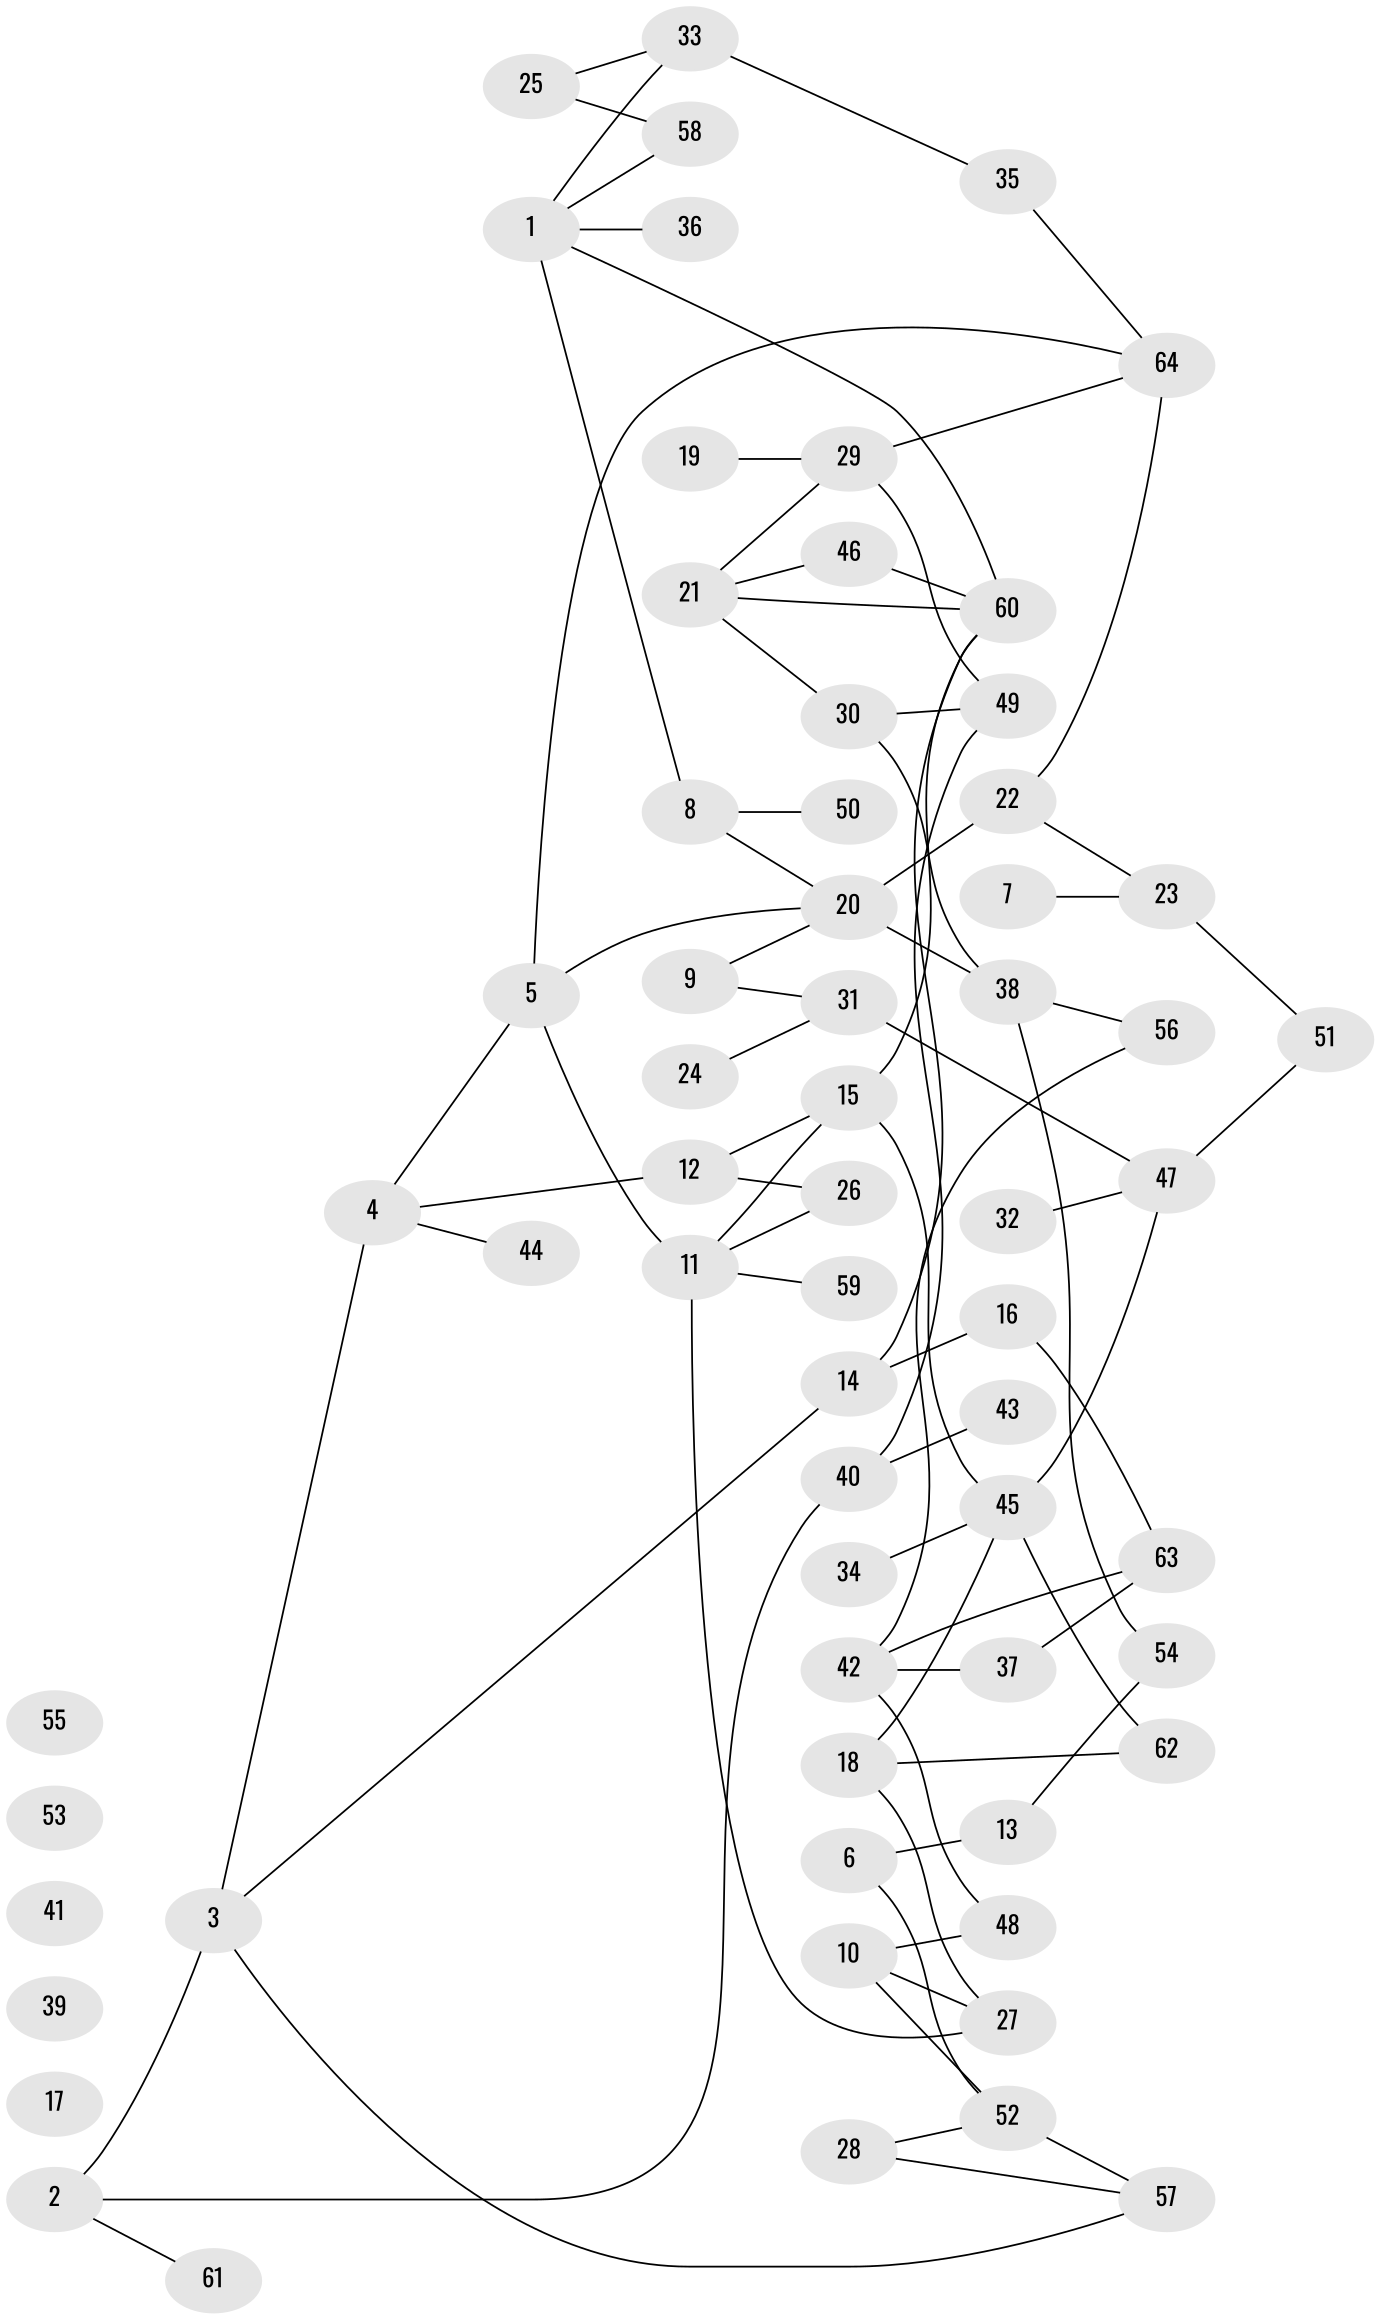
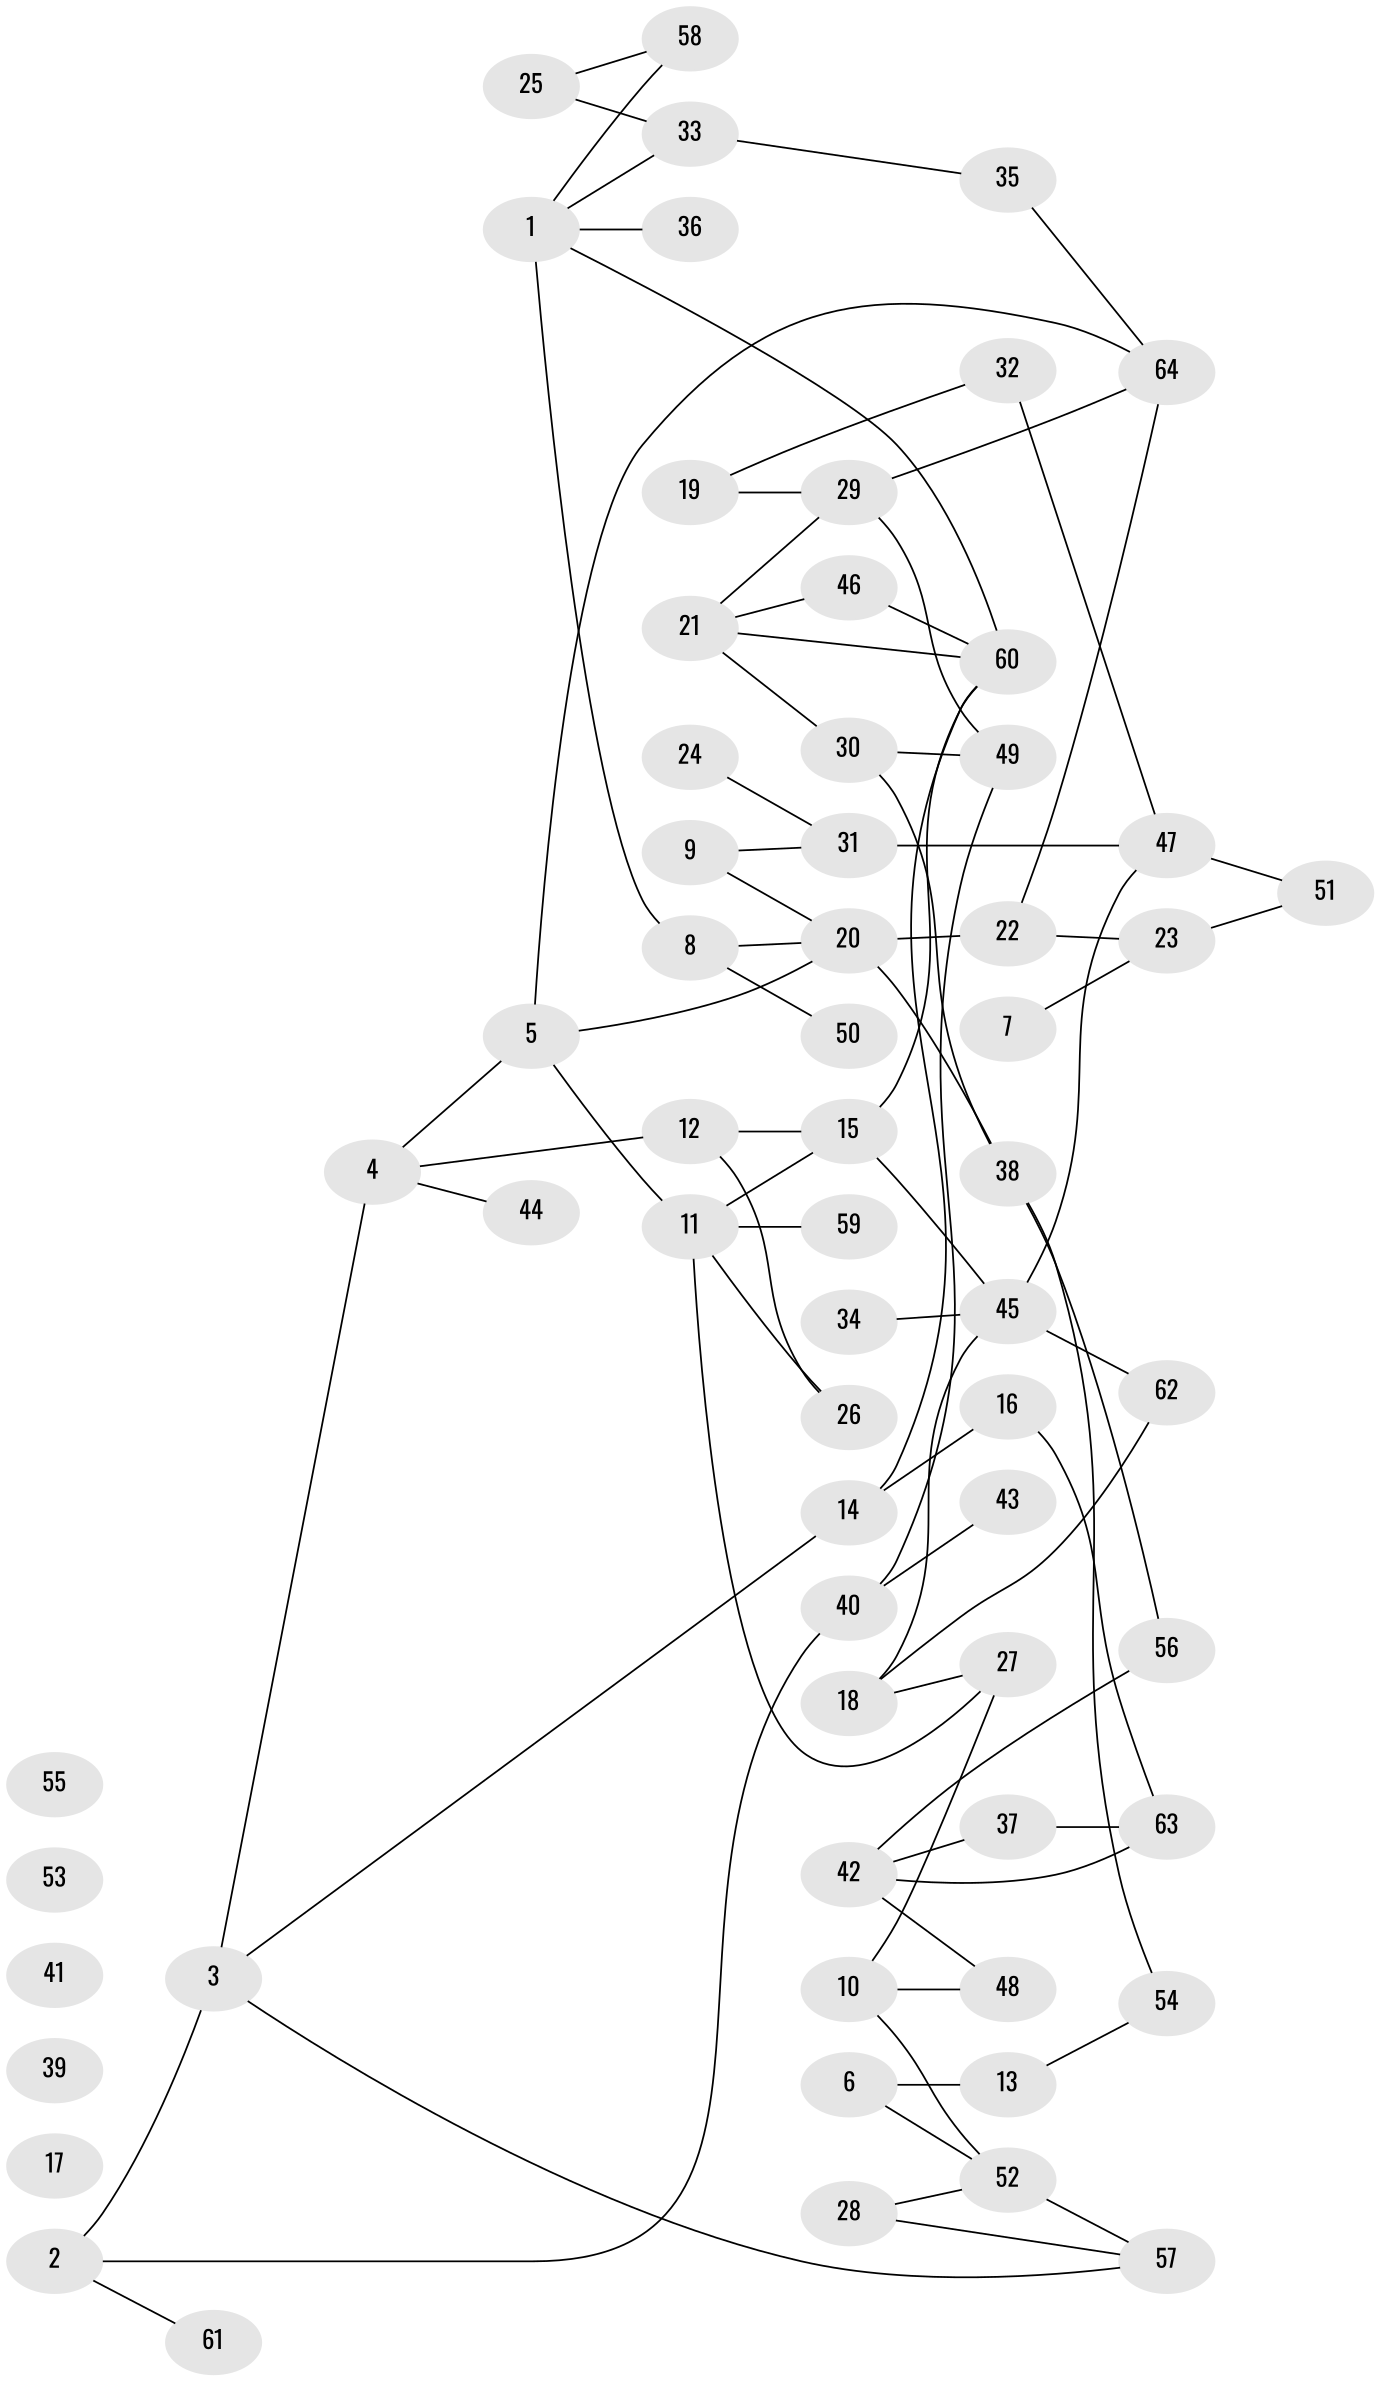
edge "32" -- "19": added
